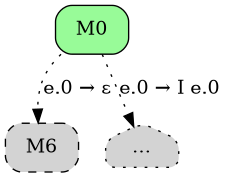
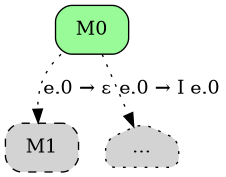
node "M6": label "M6" -> "M1"
